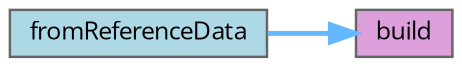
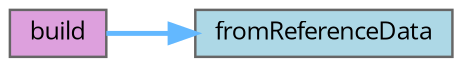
edge "fromReferenceData" -> "build": reversed
